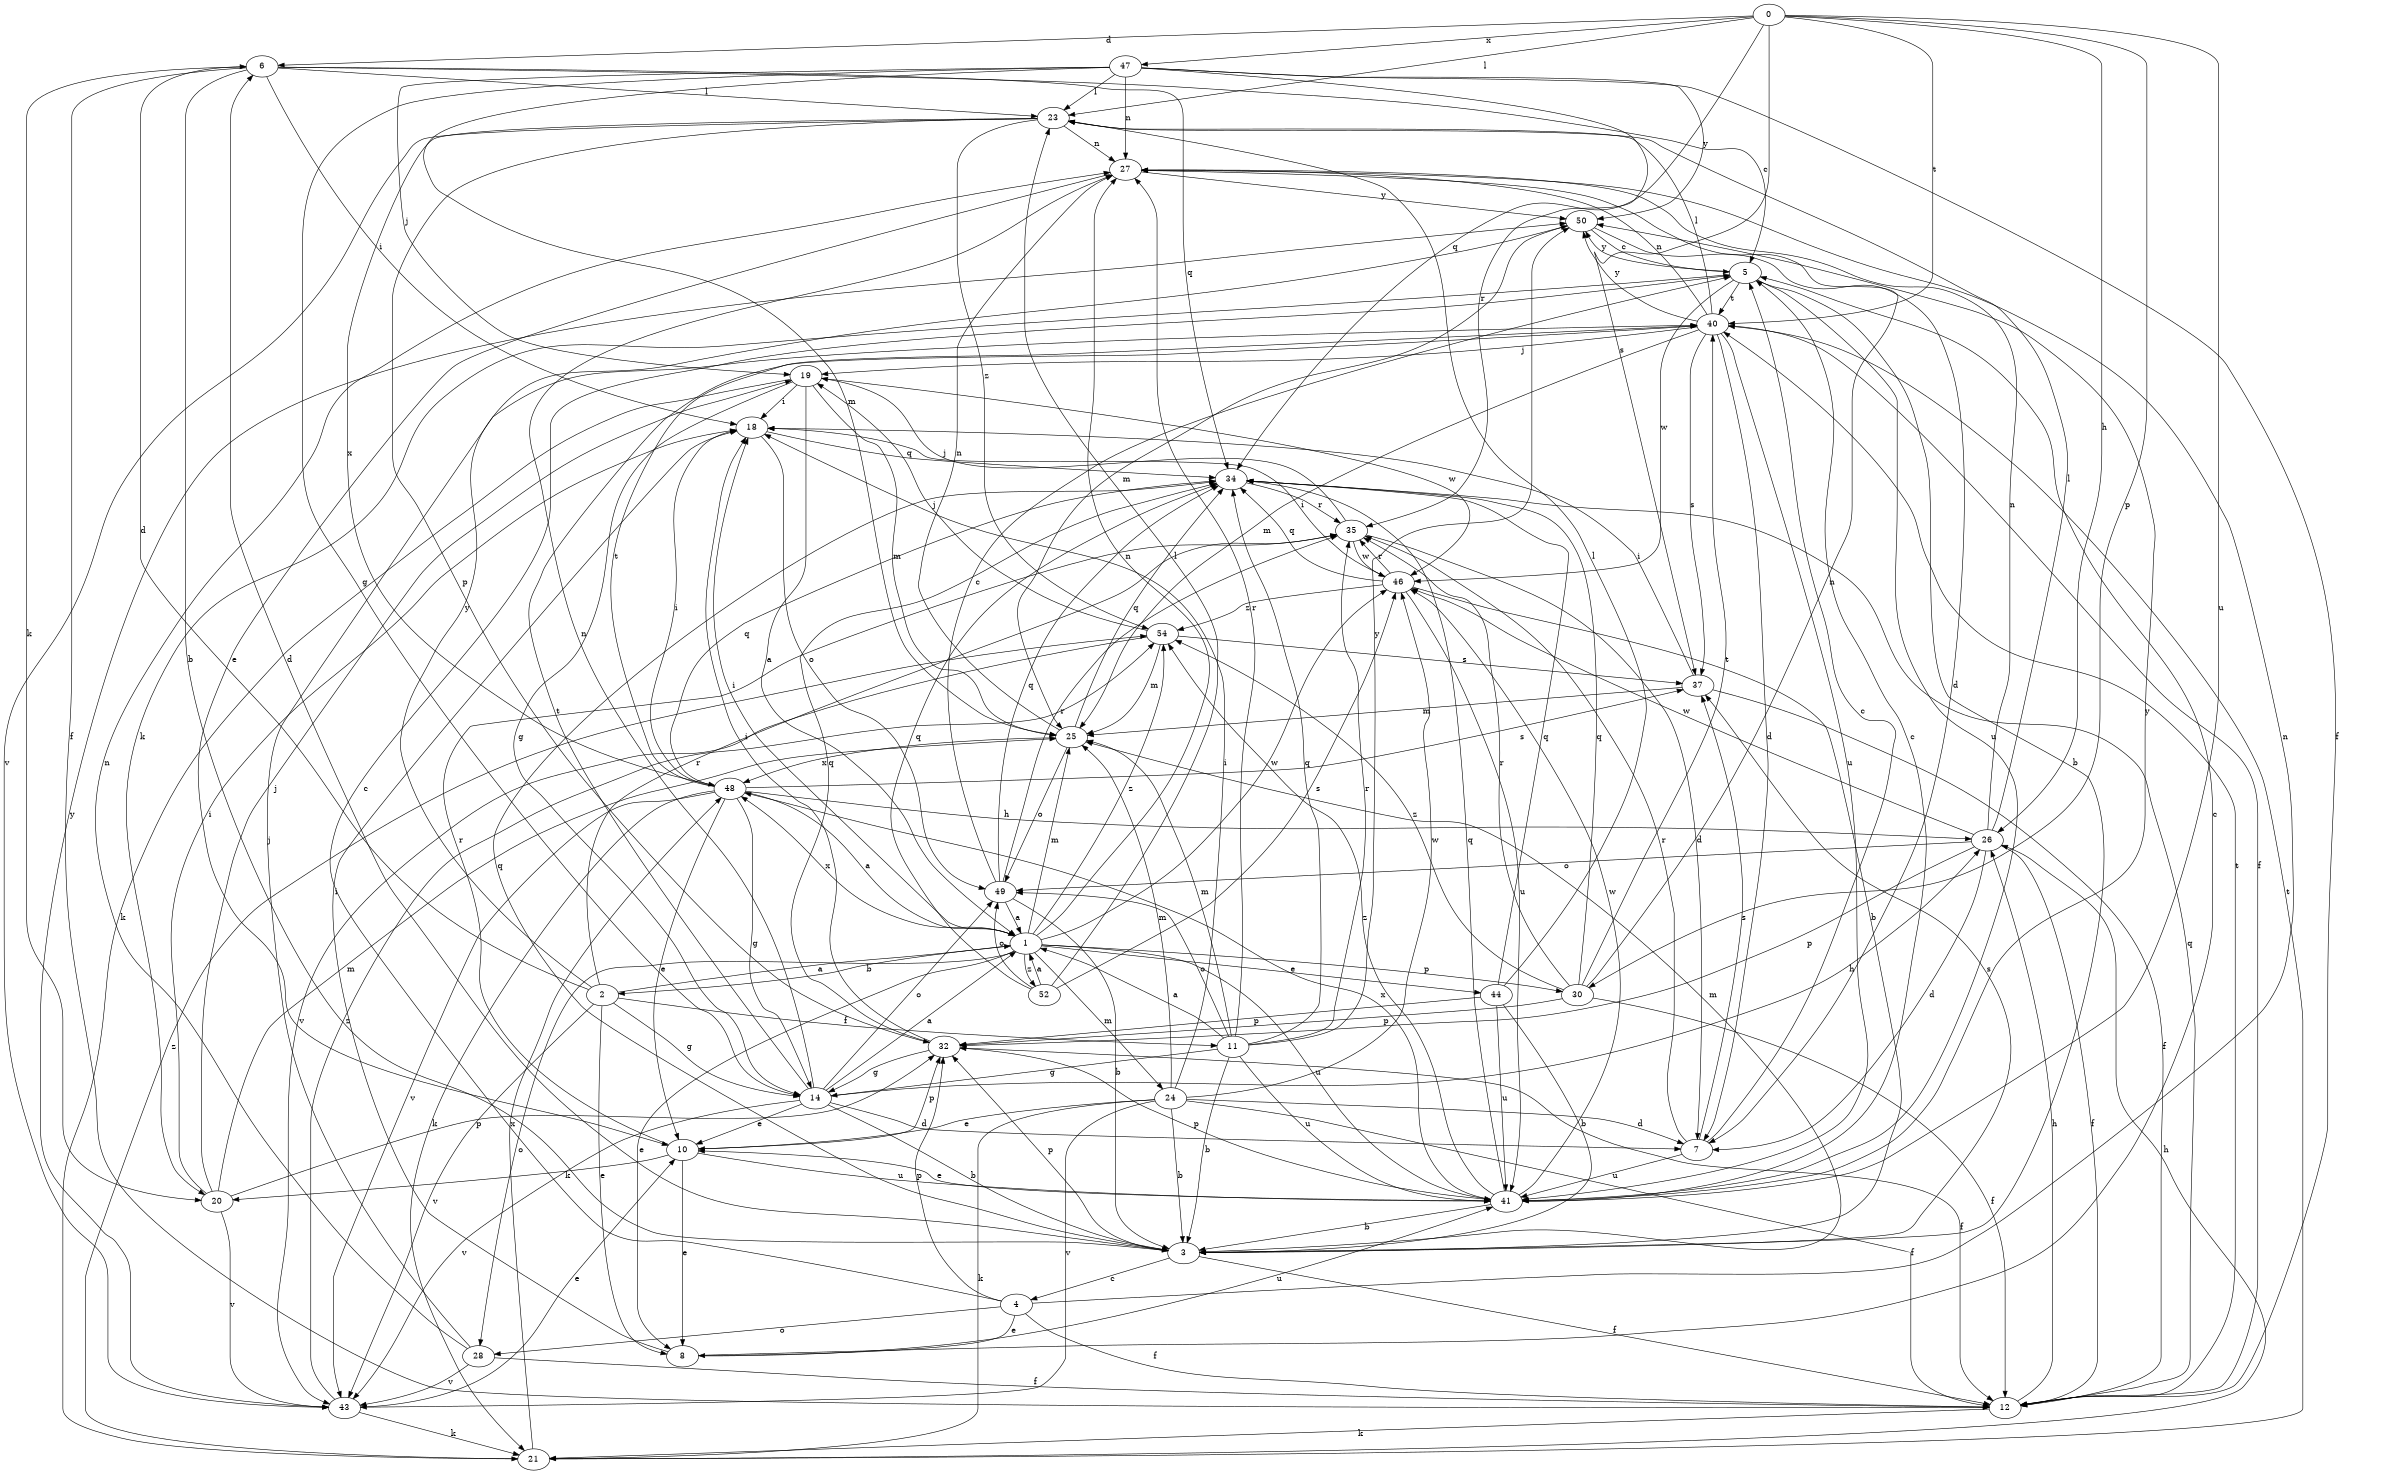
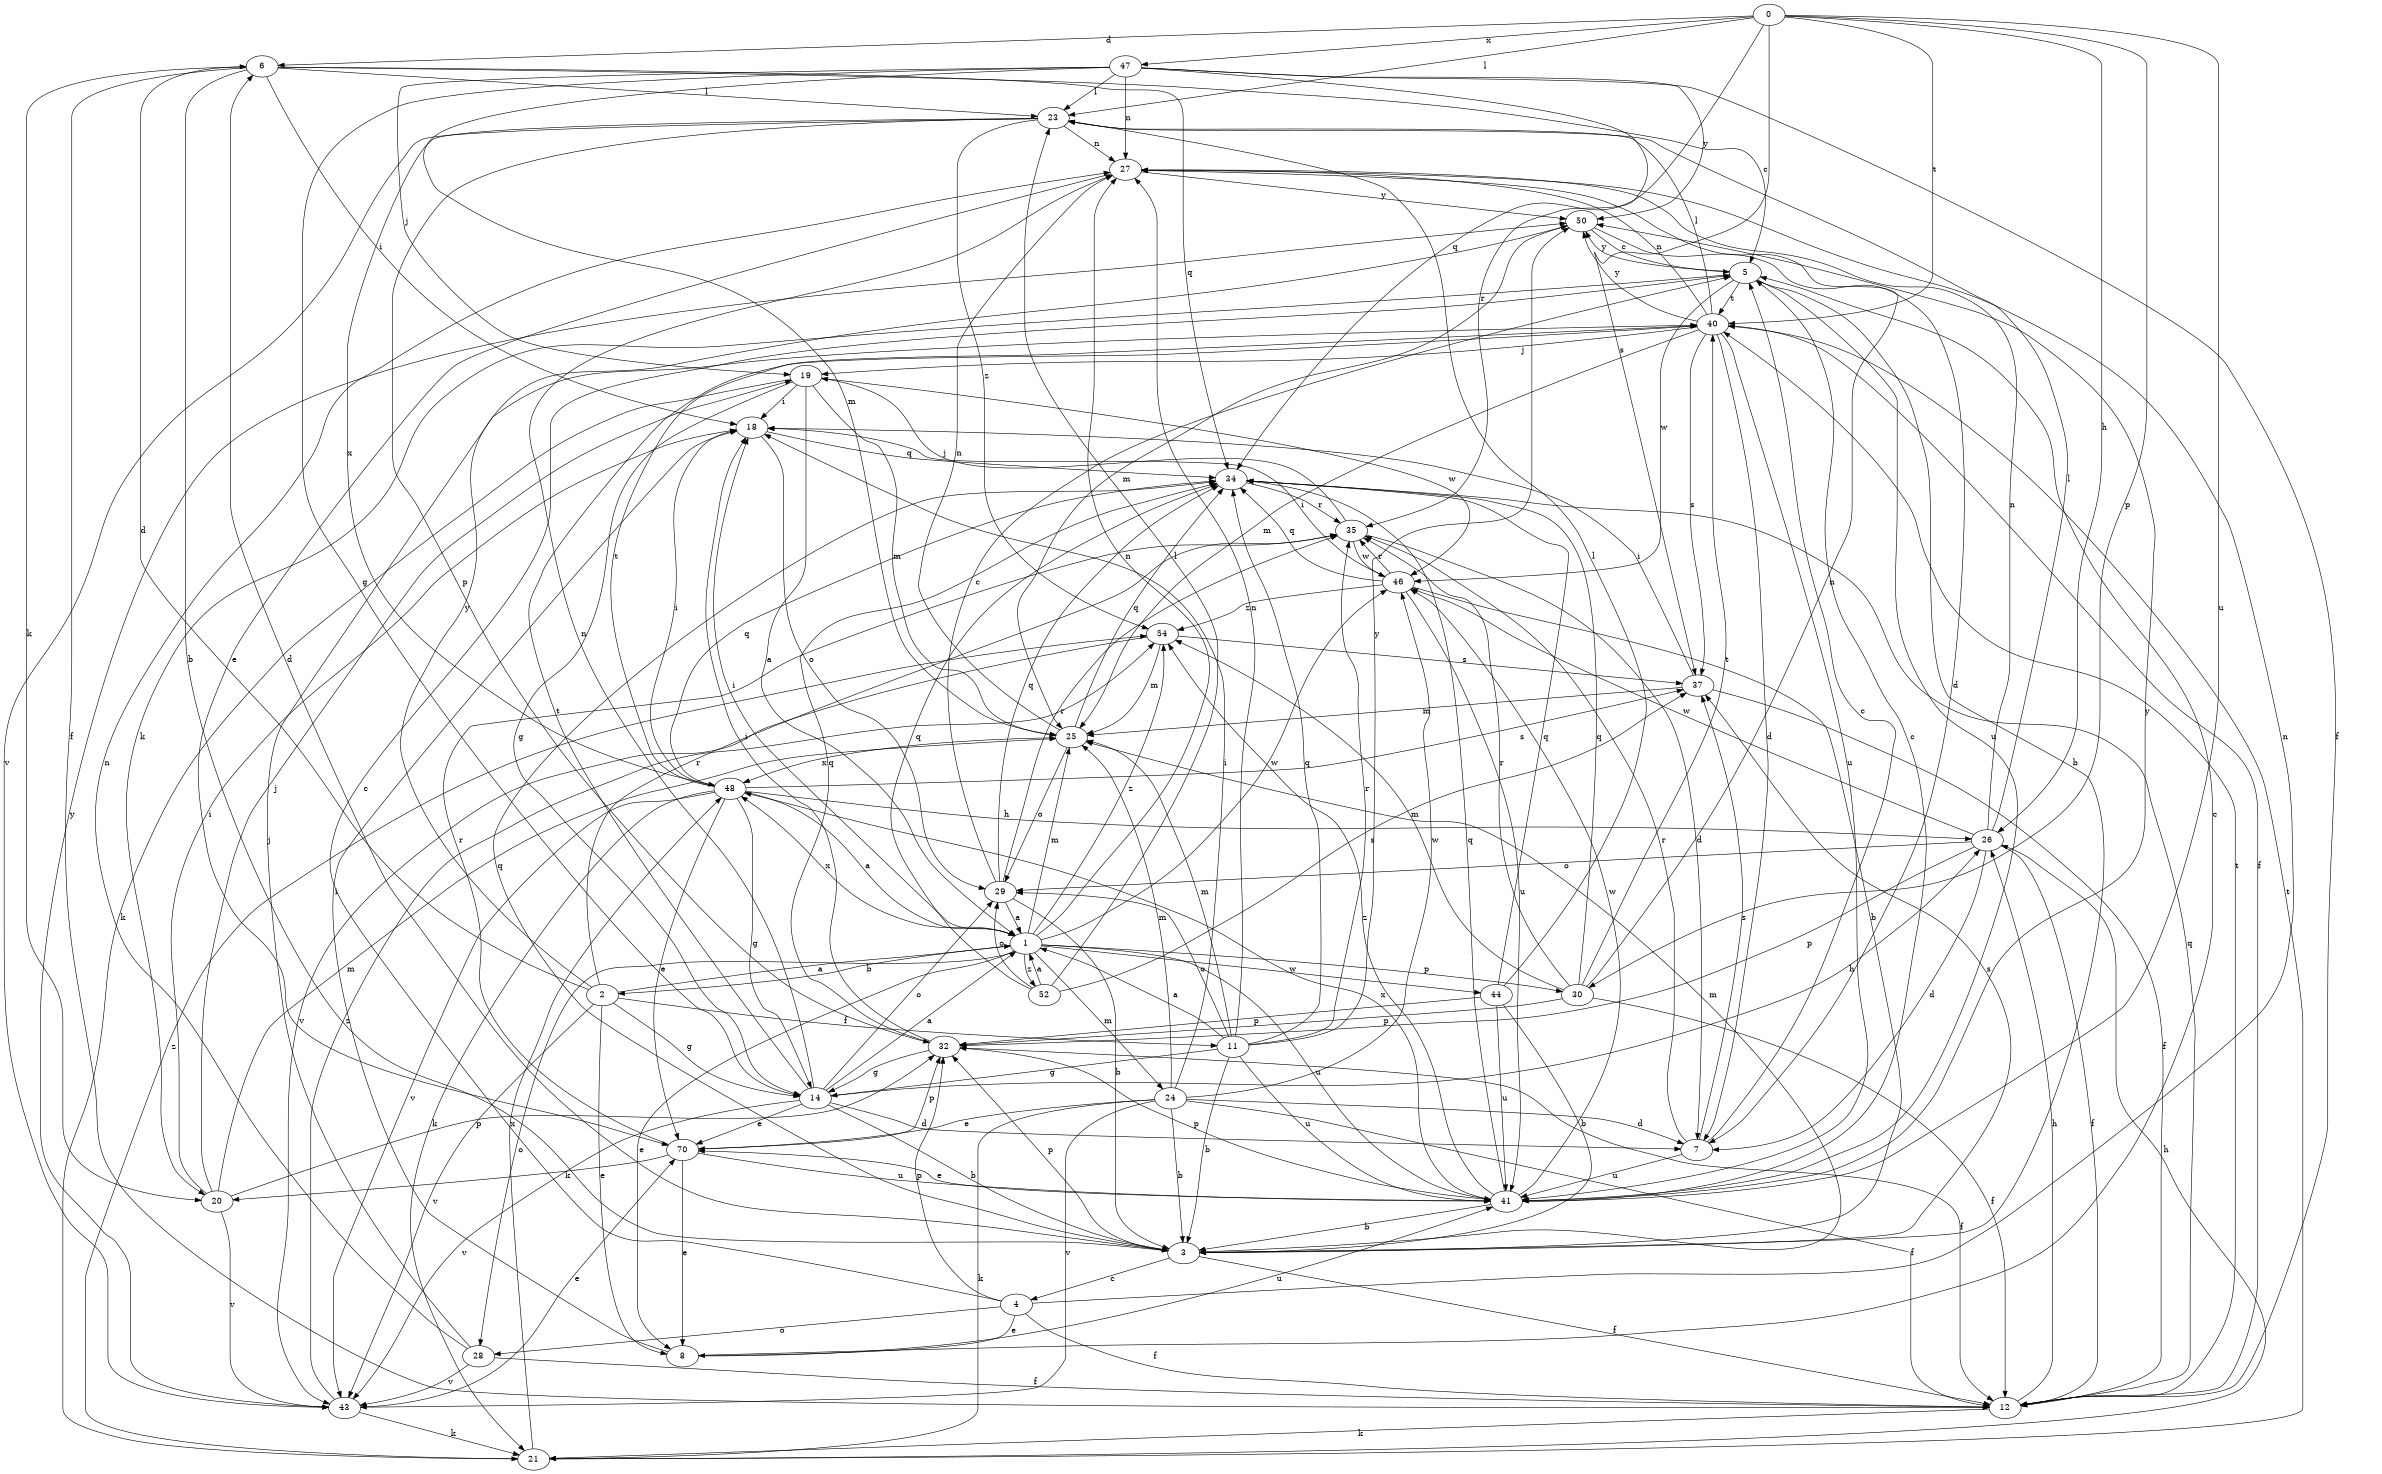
edge "54" -> "19": removed, label "j"
edge "11" -> "27": label "r" -> "n"
edge "30" -> "54": label "z" -> "m"
edge "52" -> "46": now "52" -> "37"
node "49": label "49" -> "29"
edge "1" -> "44": label "e" -> "w"
node "10": label "10" -> "70"
